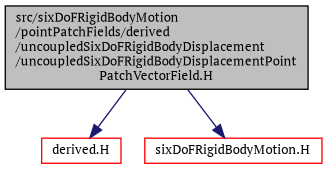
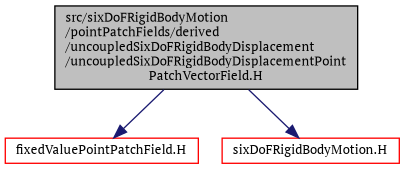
node "derived.H": label "derived.H" -> "fixedValuePointPatchField.H"
